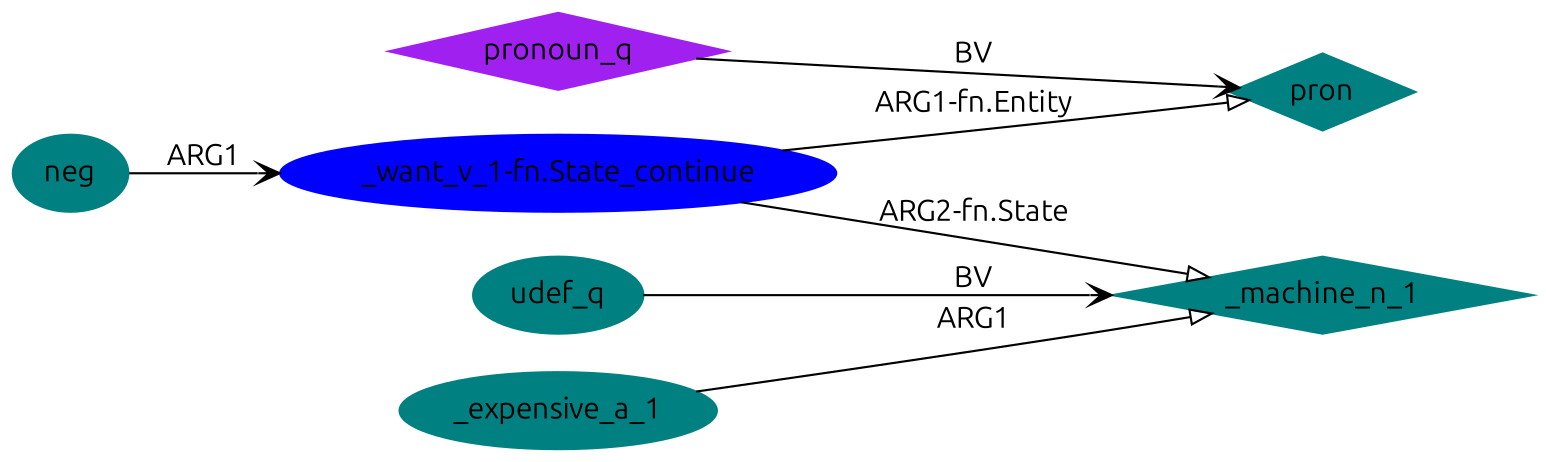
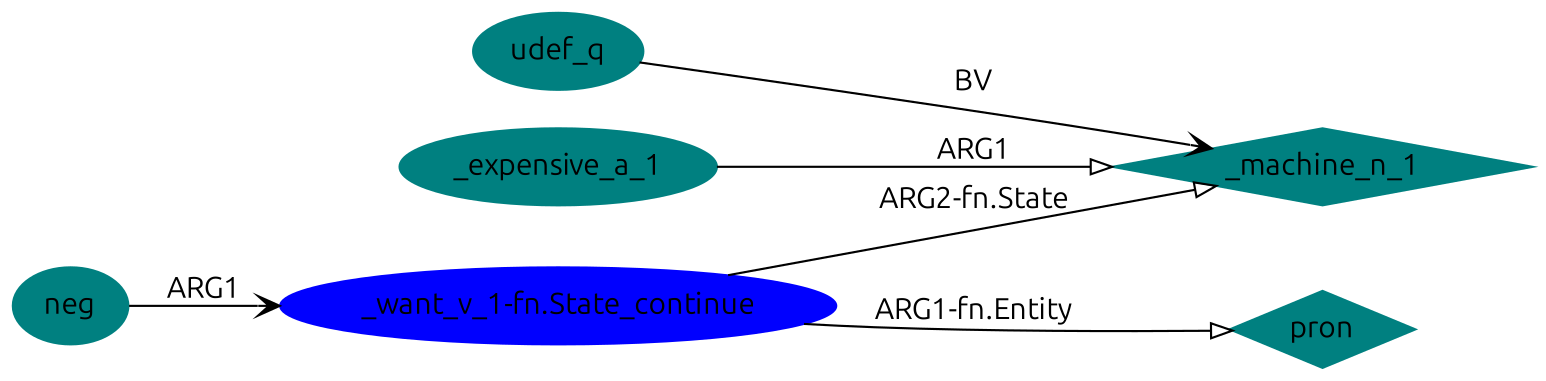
node "pronoun_q": removed
